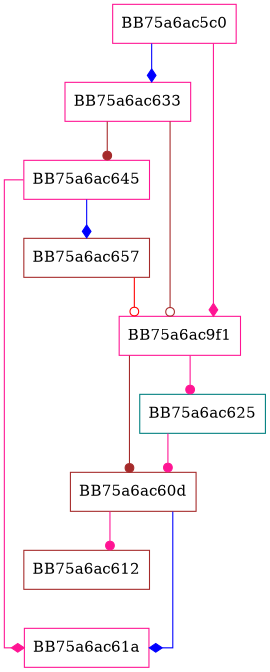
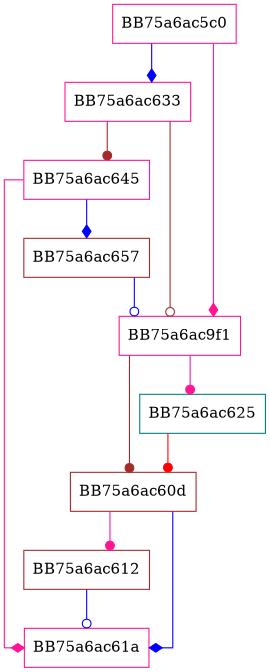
edge "BB75a6ac657" -> "BB75a6ac9f1": color red -> blue
edge "BB75a6ac625" -> "BB75a6ac60d": color deeppink -> red
edge "BB75a6ac612" -> "BB75a6ac61a": added
